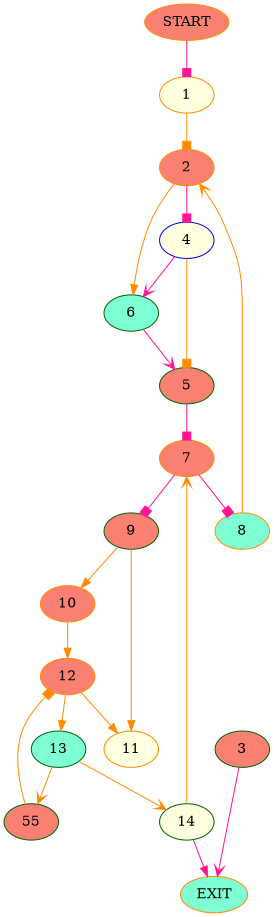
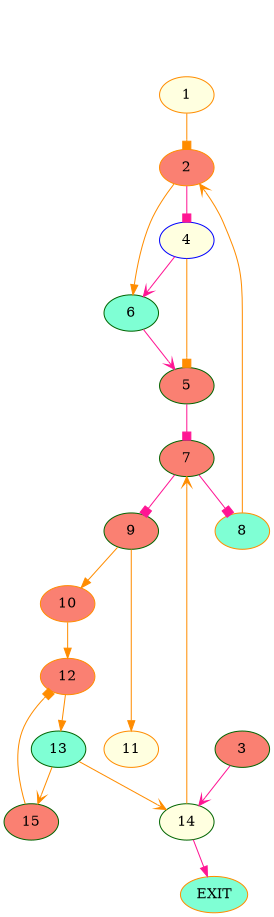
node "START": removed
node "7": color darkorange -> darkgreen
edge "12" -> "11": removed
edge "3" -> "EXIT": now "3" -> "14"
node "55": label "55" -> "15"
